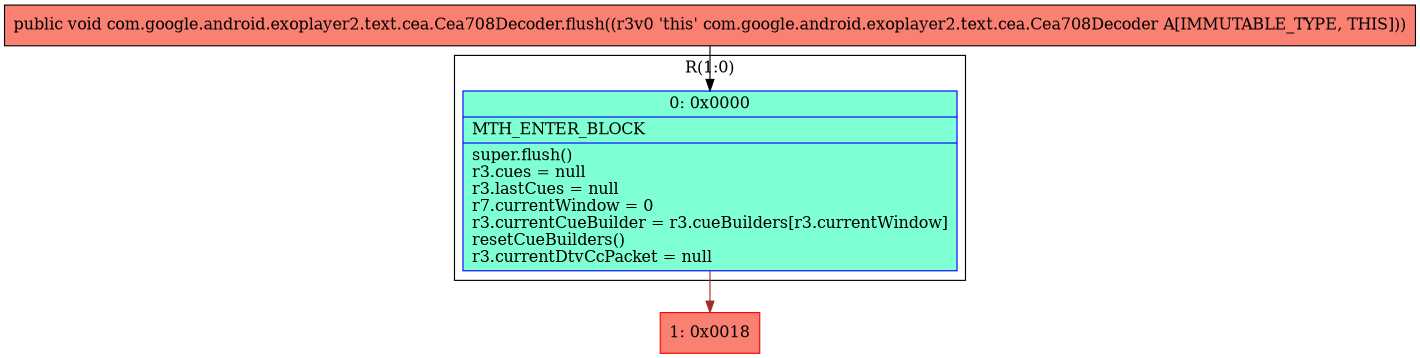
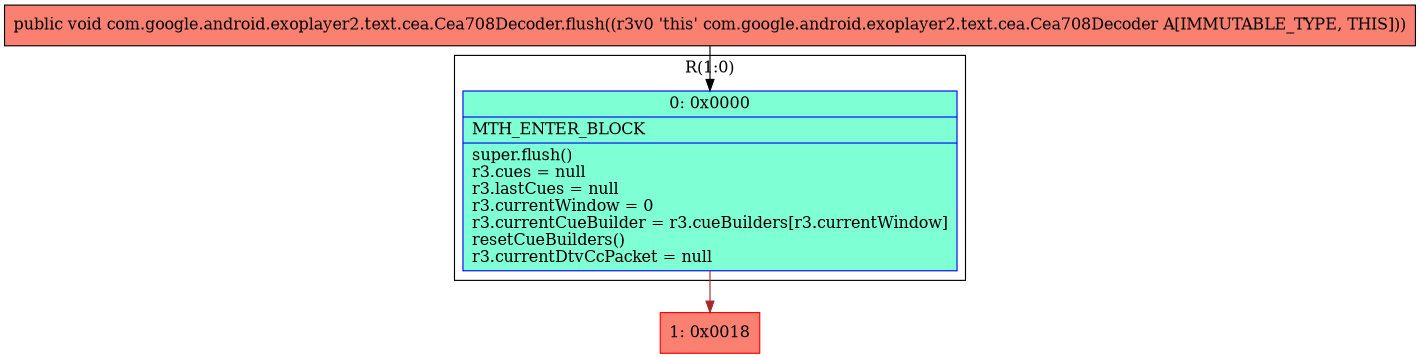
node "0: 0x0000": text "r7.currentWindow = 0" -> "r3.currentWindow = 0"
